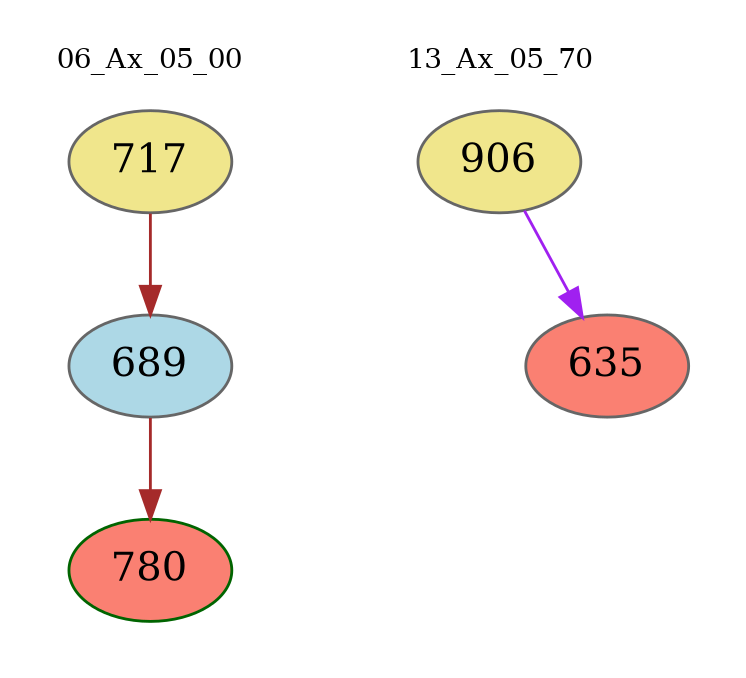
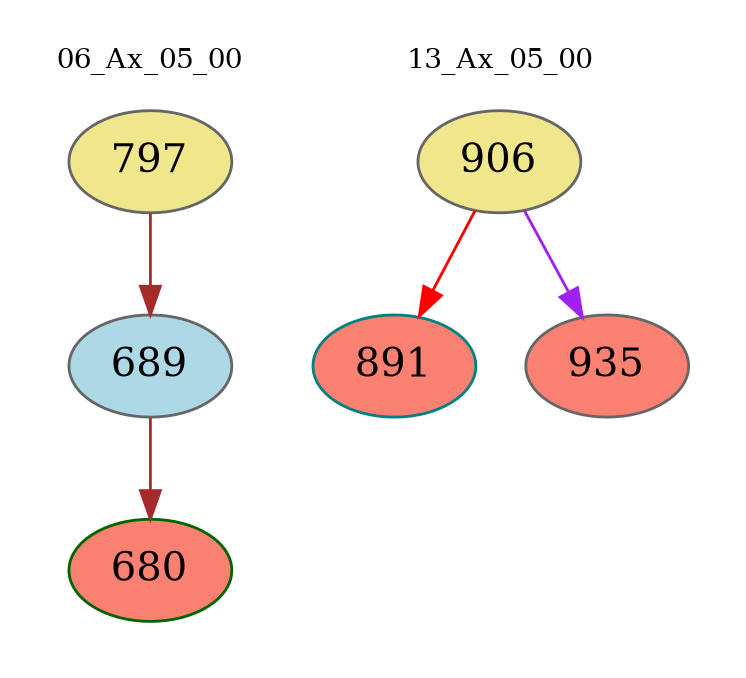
cluster "13_Ax_05_70": label "13_Ax_05_70" -> "13_Ax_05_00"
node "717": label "717" -> "797"
node "891": added
node "635": label "635" -> "935"
node "780": label "780" -> "680"
